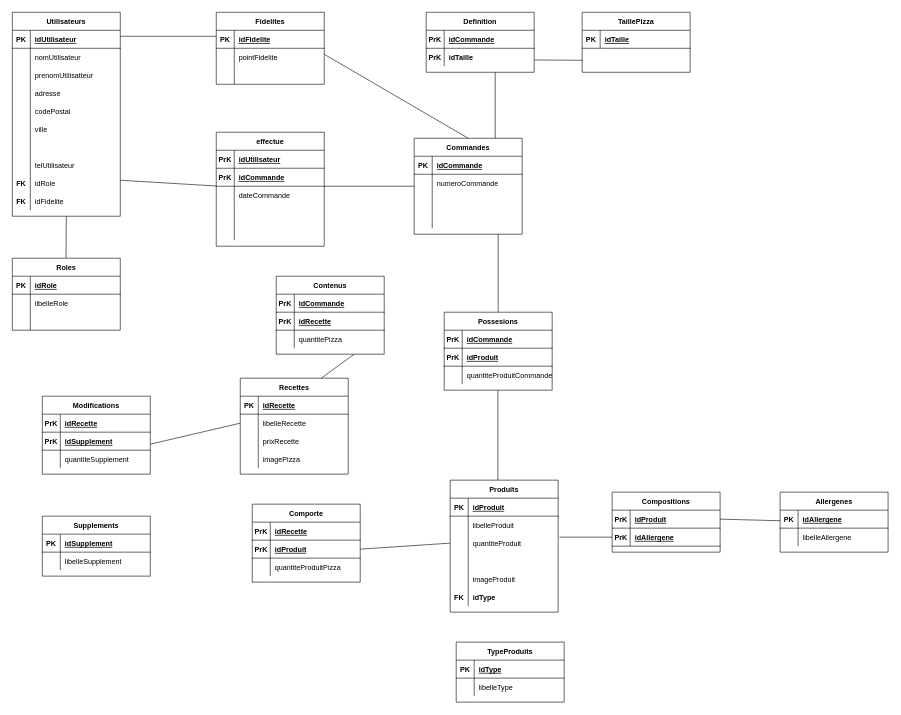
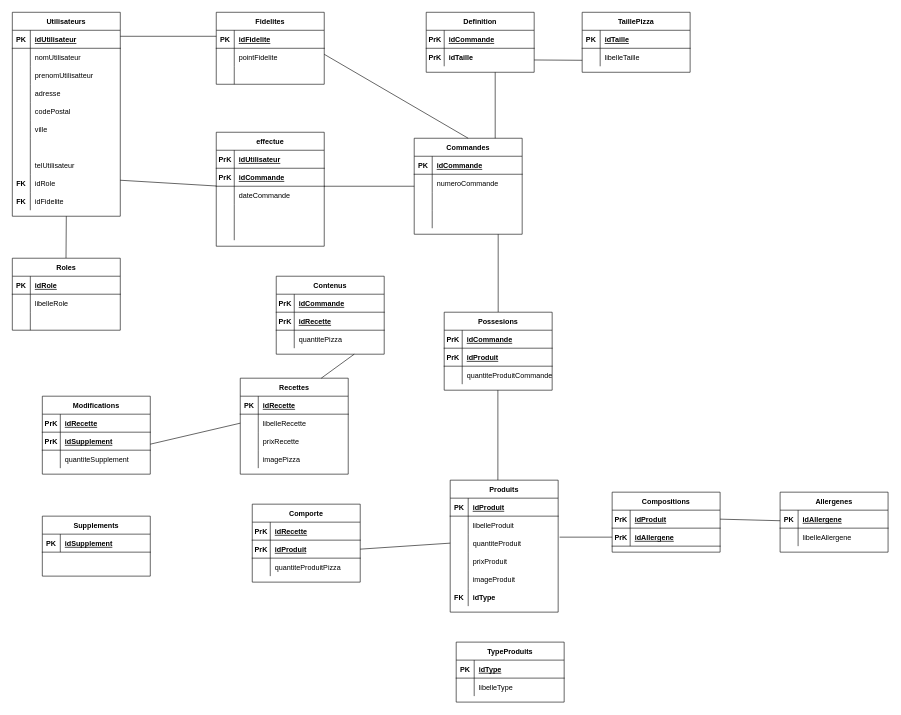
node "libelleTaille": added
node "libelleSupplement": removed
node "prixProduit": added
